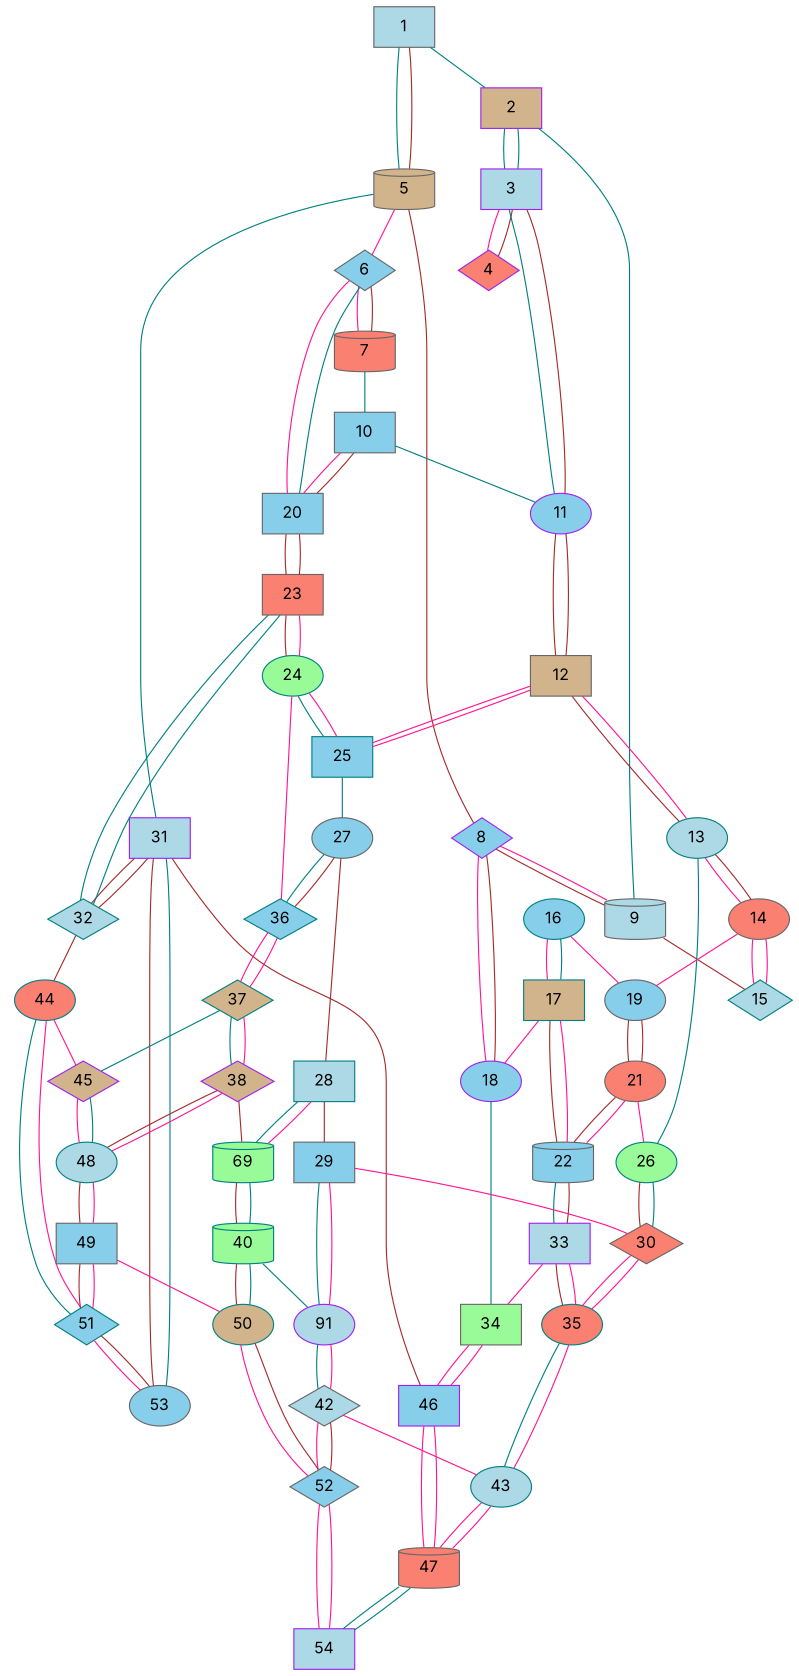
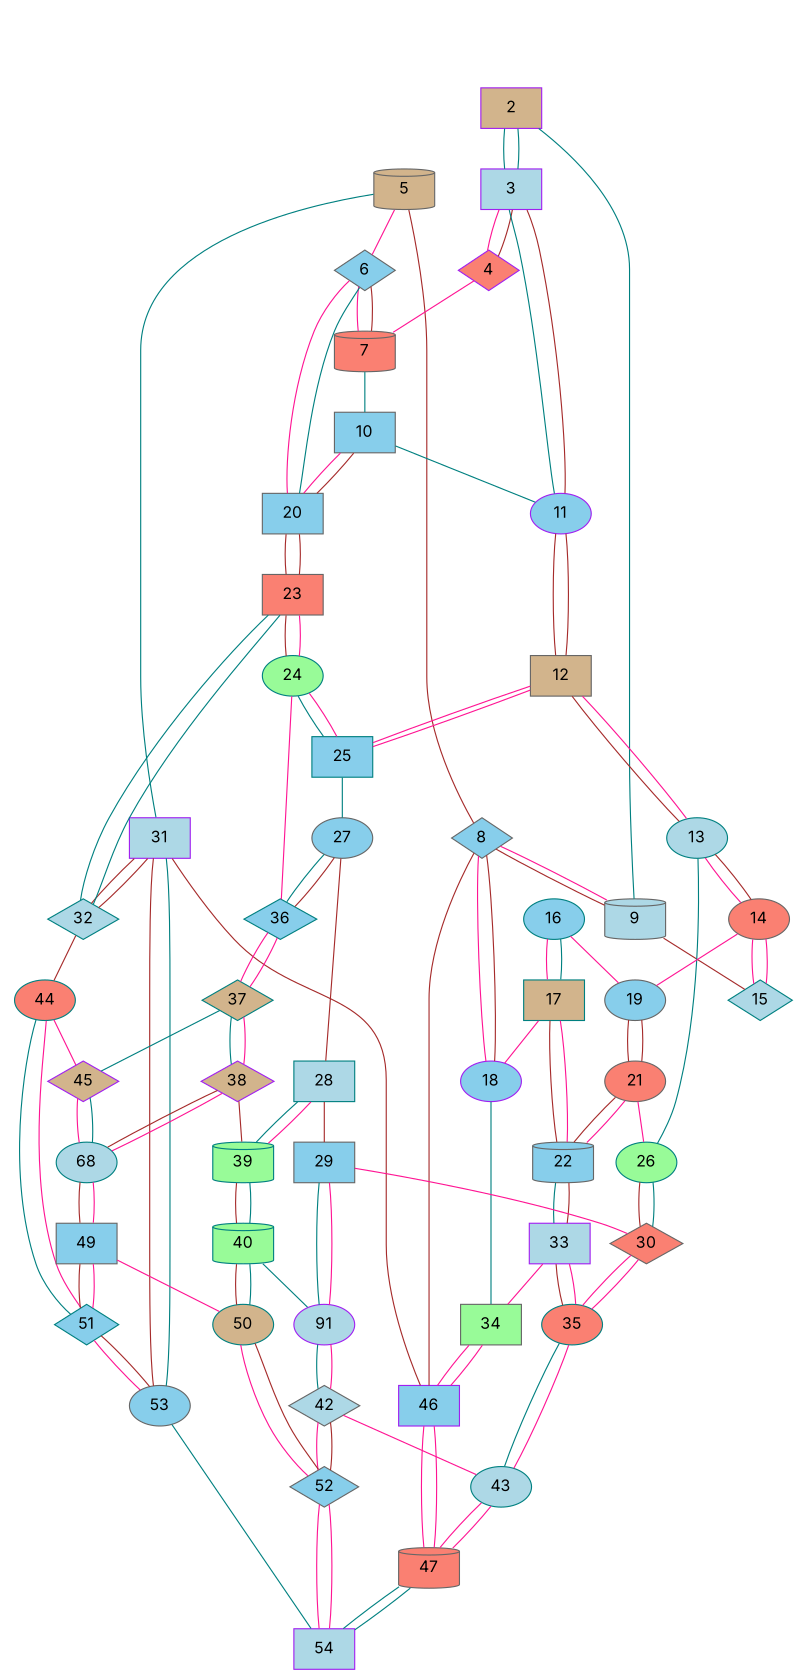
node "1": removed
edge "4" -- "7": added
node "8": color purple -> gray40
edge "8" -- "46": added
node "48": label "48" -> "68"
node "69": label "69" -> "39"
edge "53" -- "54": added
